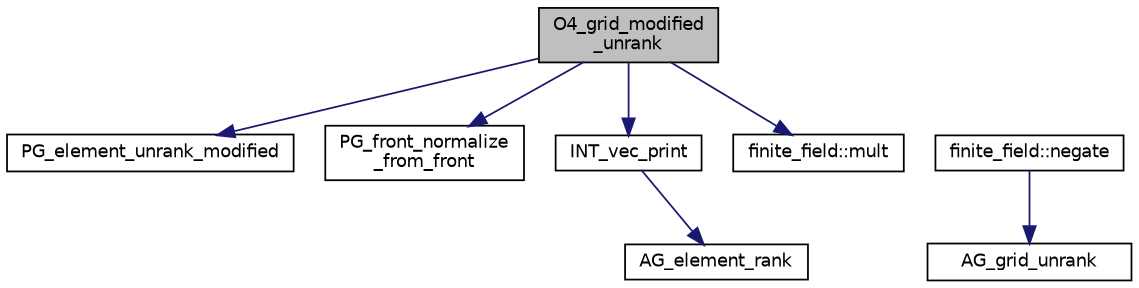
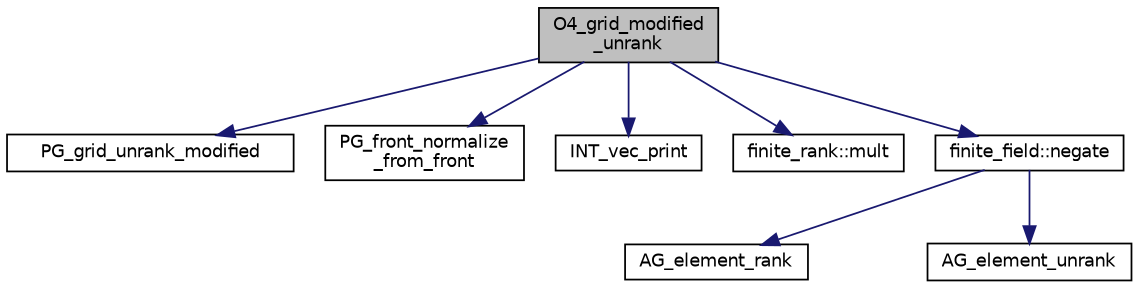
edge "O4_grid_modified _unrank" -> "finite_field::negate": added
node "PG_element_unrank_modified": label "PG_element_unrank_modified" -> "PG_grid_unrank_modified"
node "finite_field::mult": label "finite_field::mult" -> "finite_rank::mult"
edge "INT_vec_print" -> "AG_element_rank": now "finite_field::negate" -> "AG_element_rank"
node "AG_grid_unrank": label "AG_grid_unrank" -> "AG_element_unrank"
